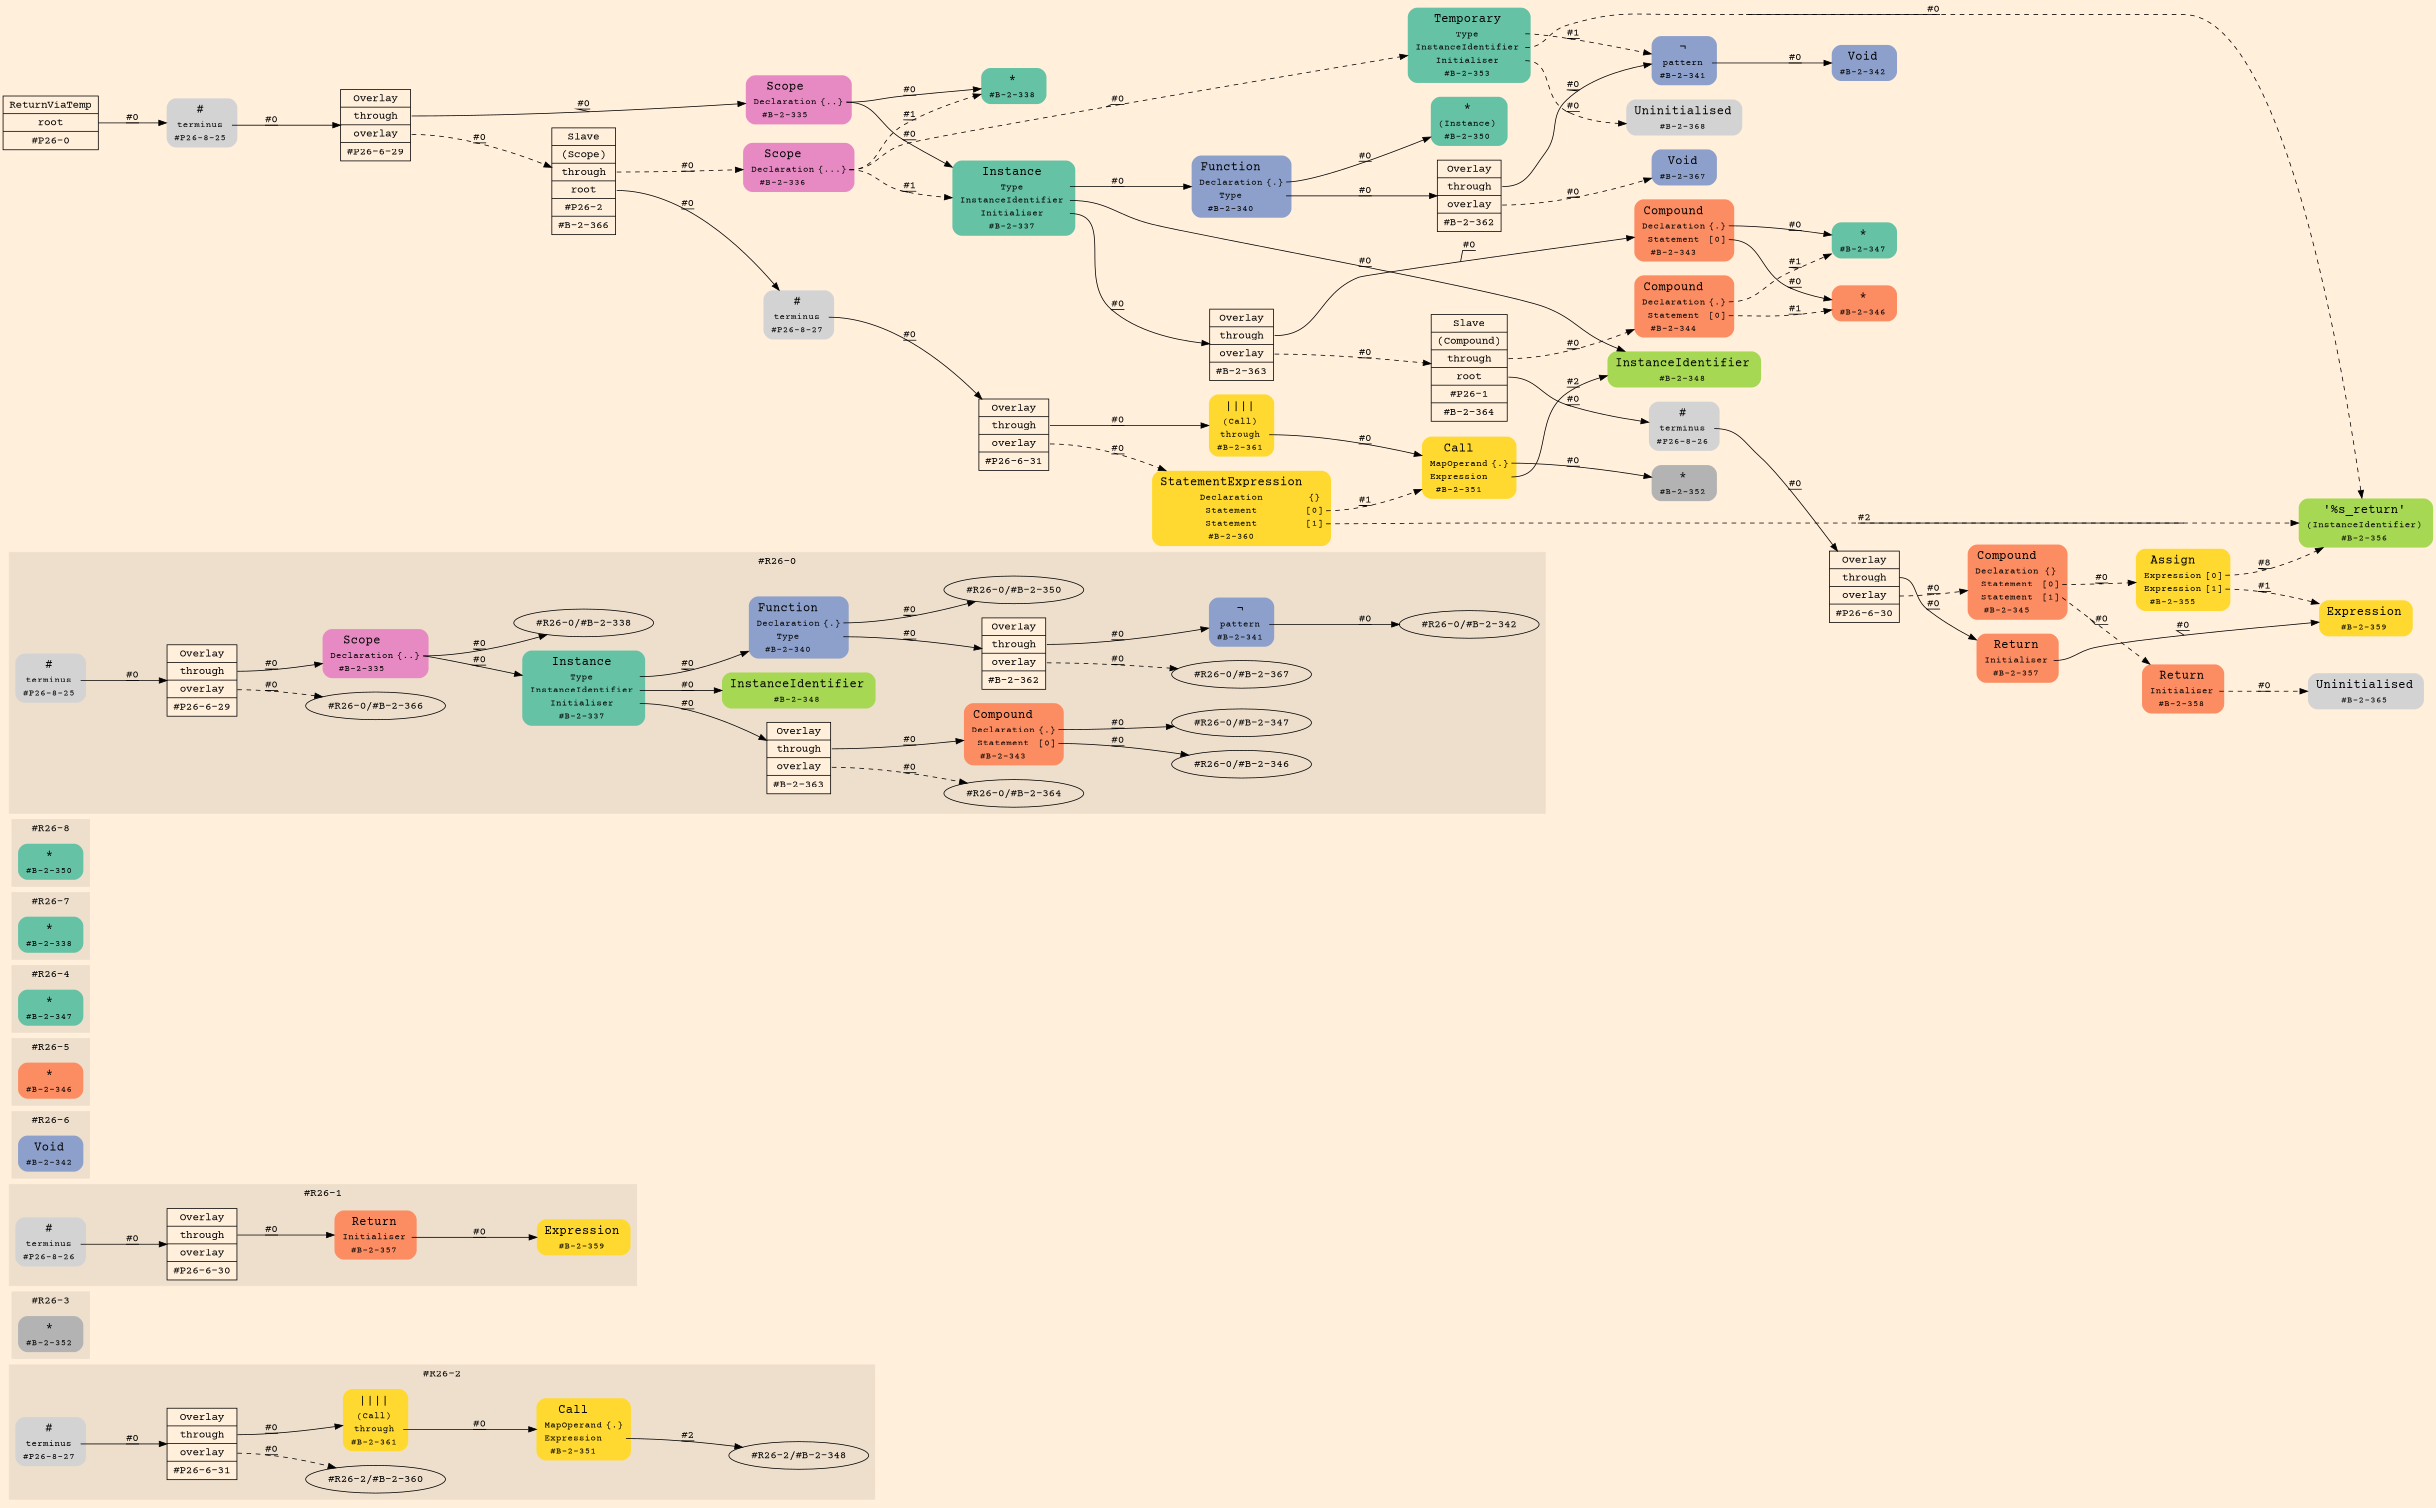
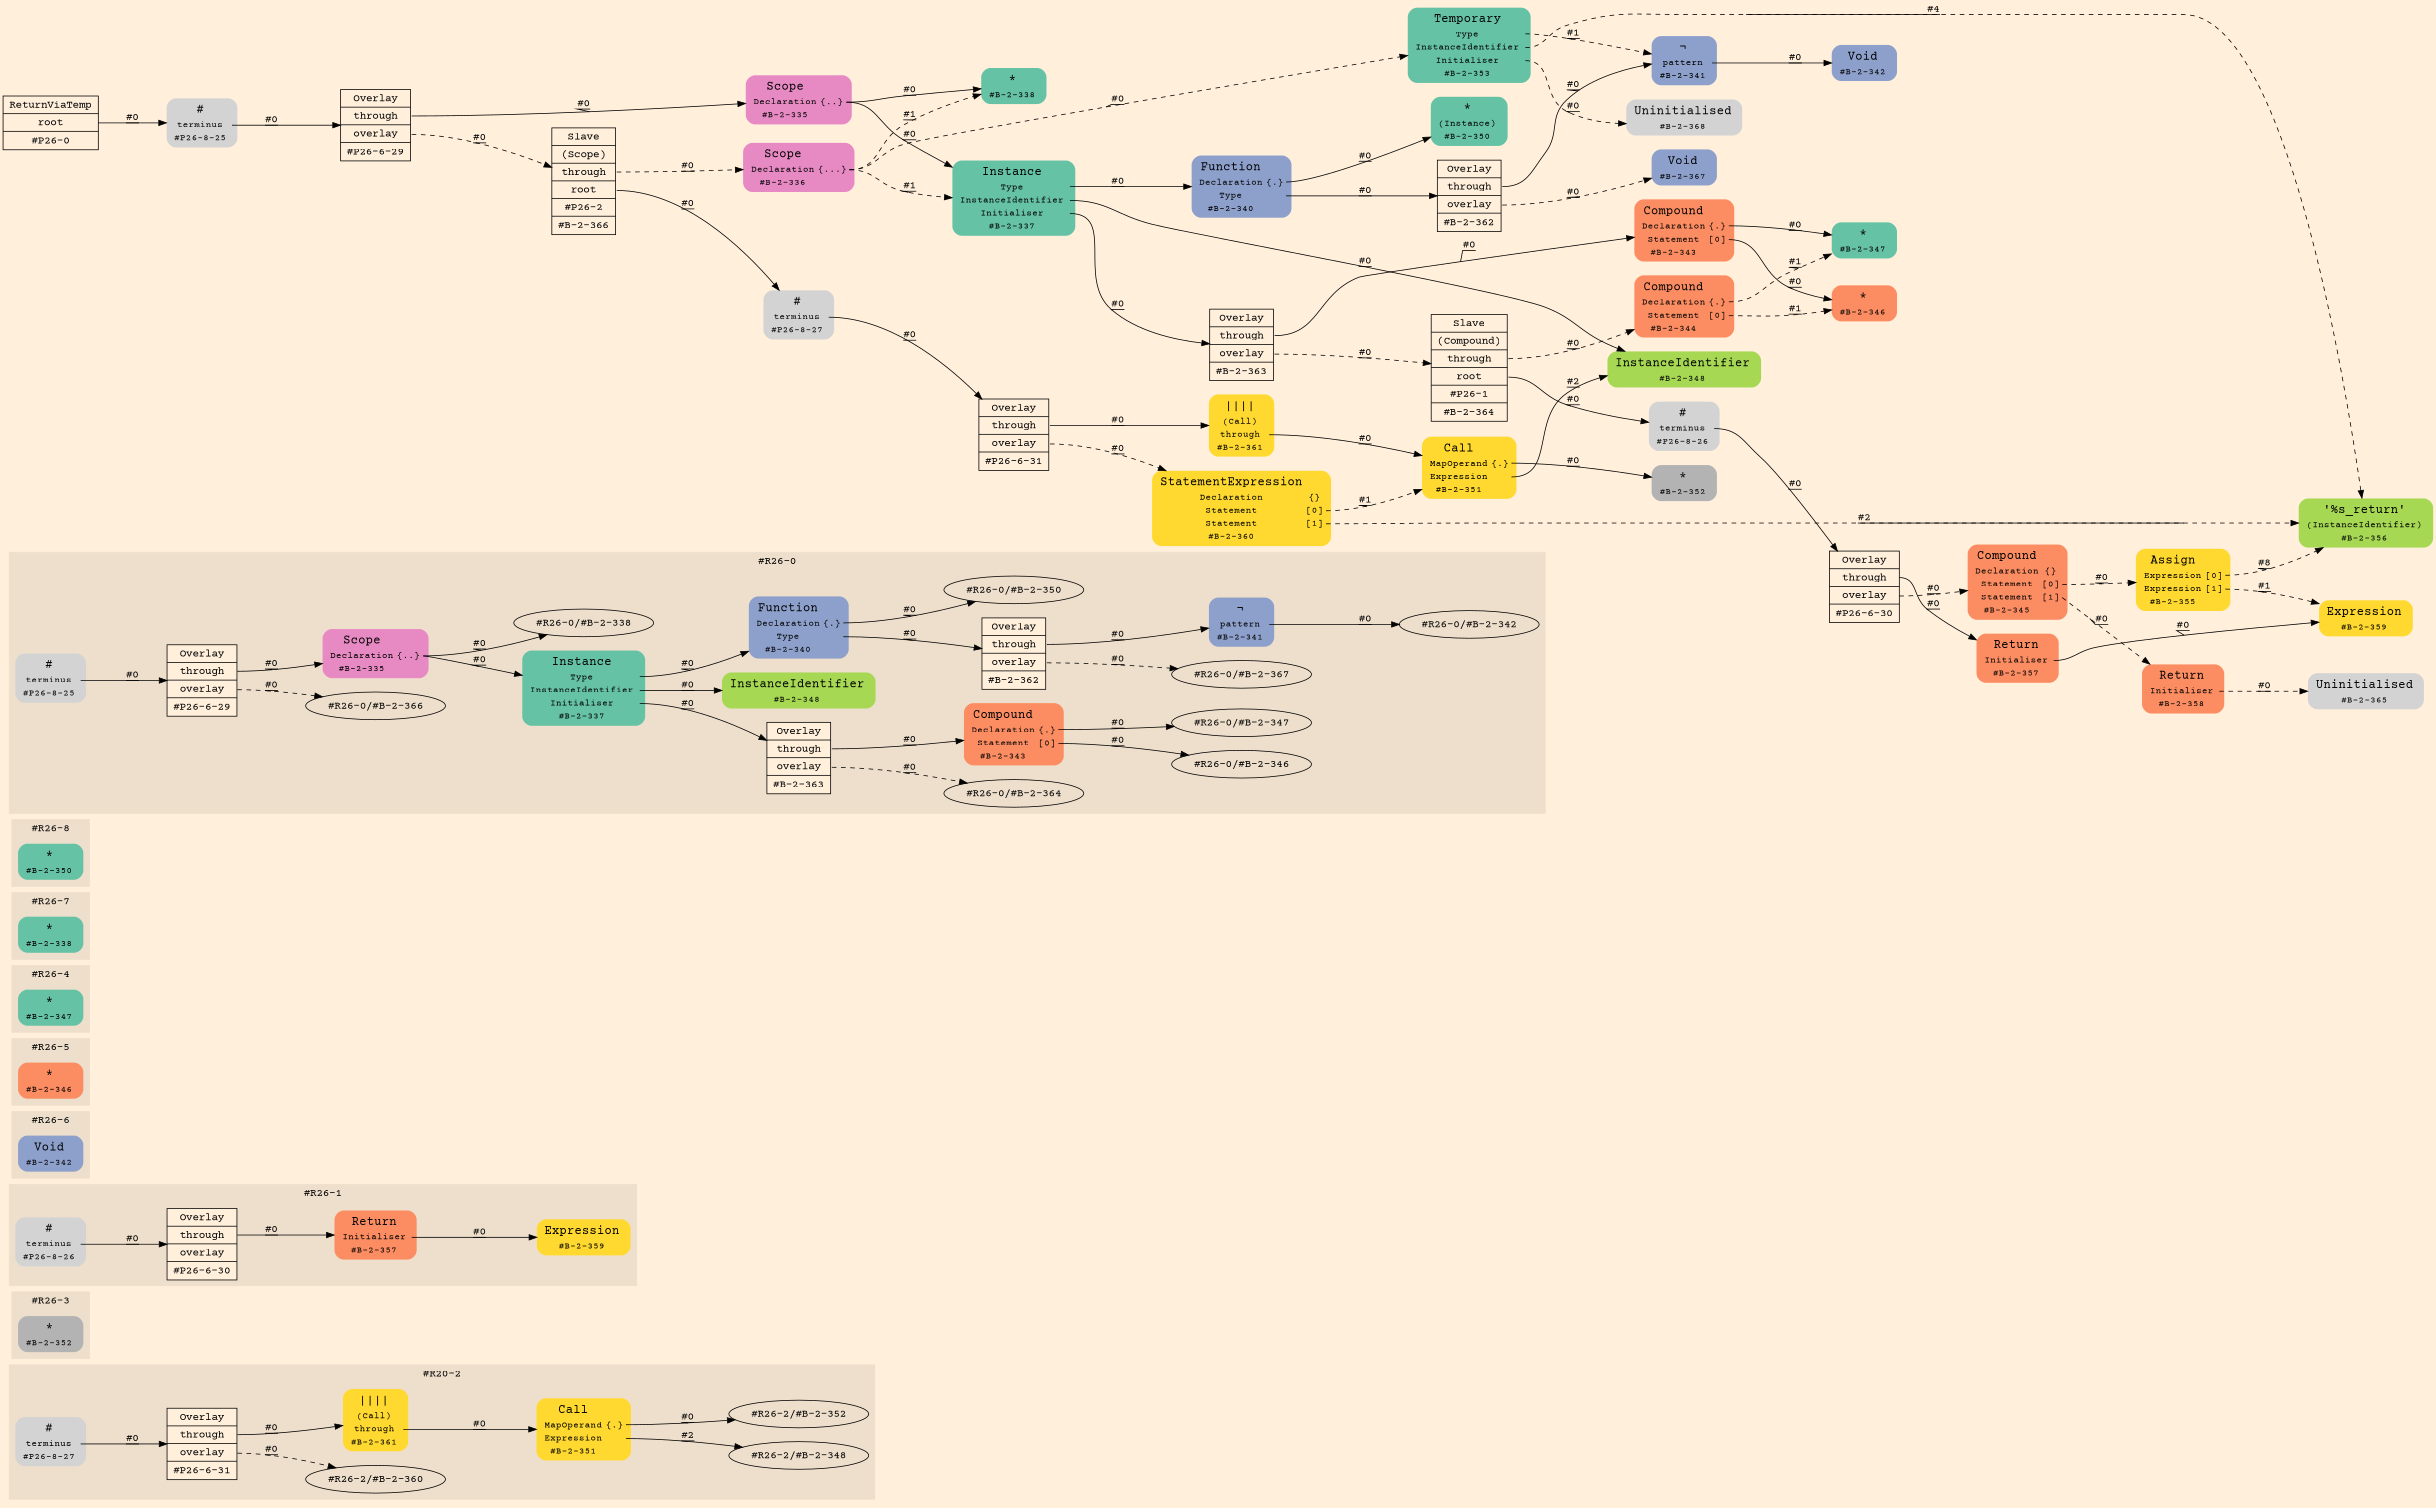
edge "Temporary" -> "'%s_return'": label "#0" -> "#4"
cluster "#R26-2": label "#R26-2" -> "#R20-2"
node "#R26-2/#B-2-352": added
